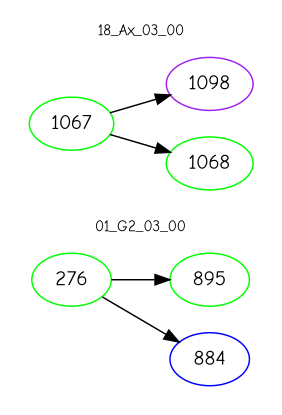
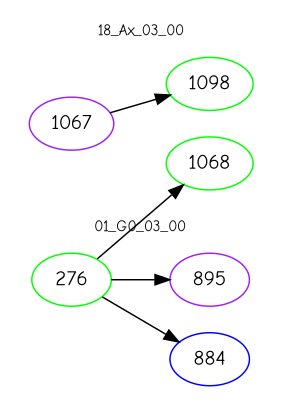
node "1098": color purple -> green
node "1067": color green -> purple
edge "1067" -> "1068": now "276" -> "1068"
cluster "01_G2_03_00": label "01_G2_03_00" -> "01_G0_03_00"
node "895": color green -> purple
